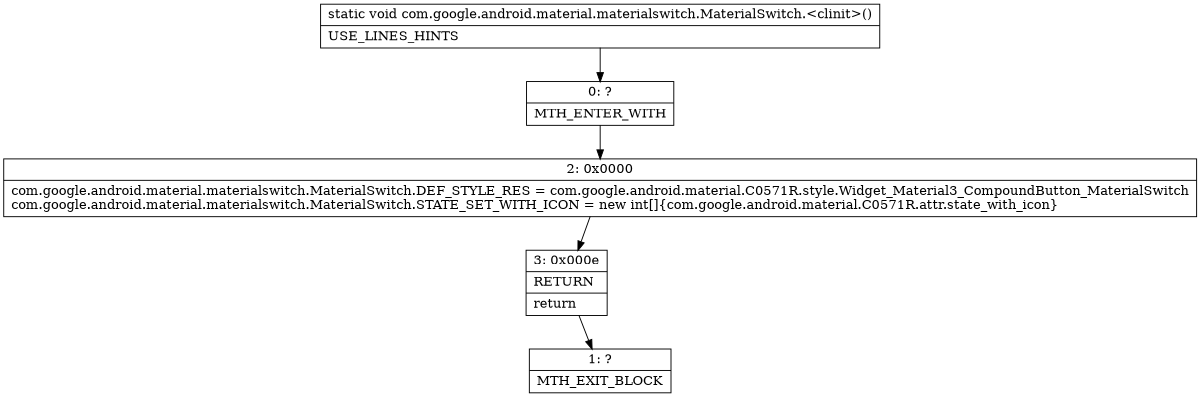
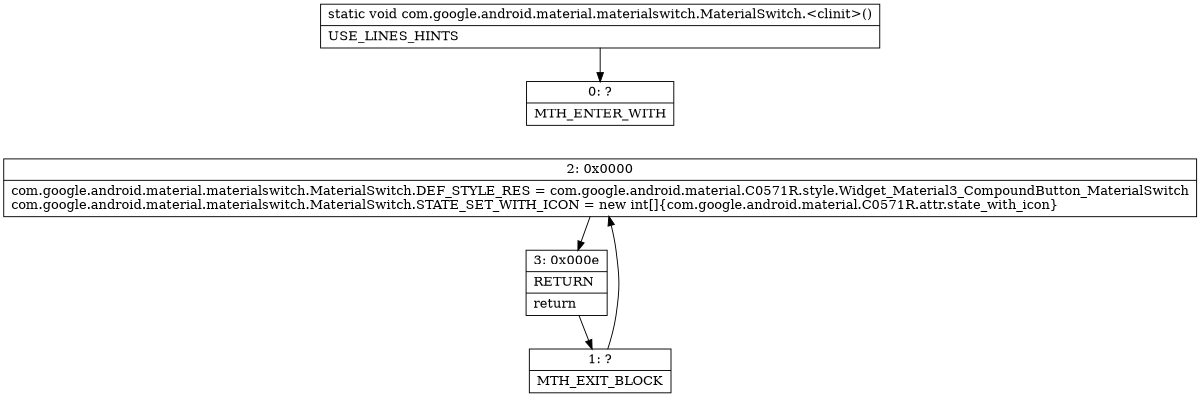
edge "0: ?" -> "2: 0x0000": now "1: ?" -> "2: 0x0000"
